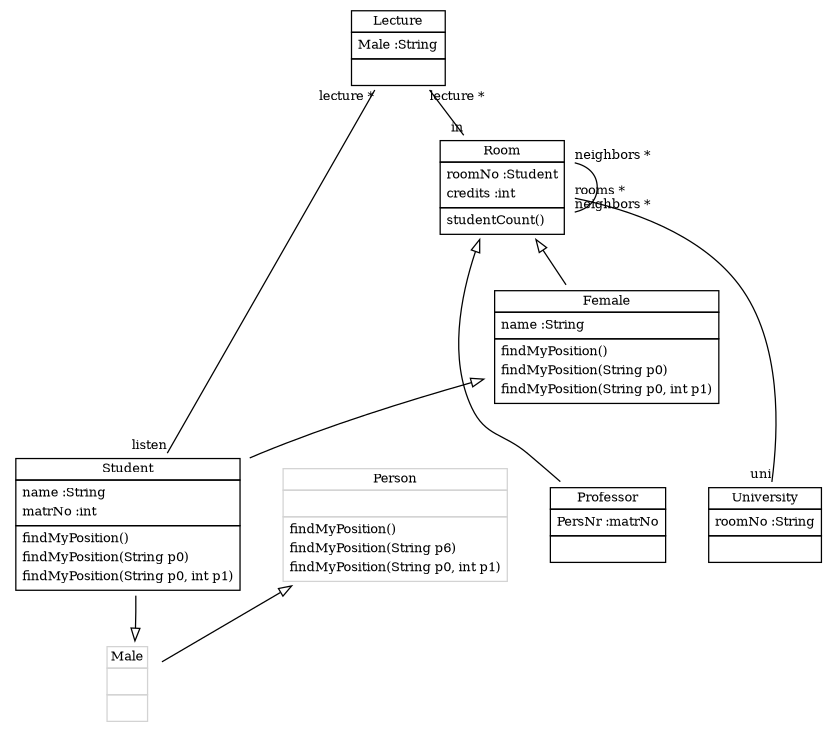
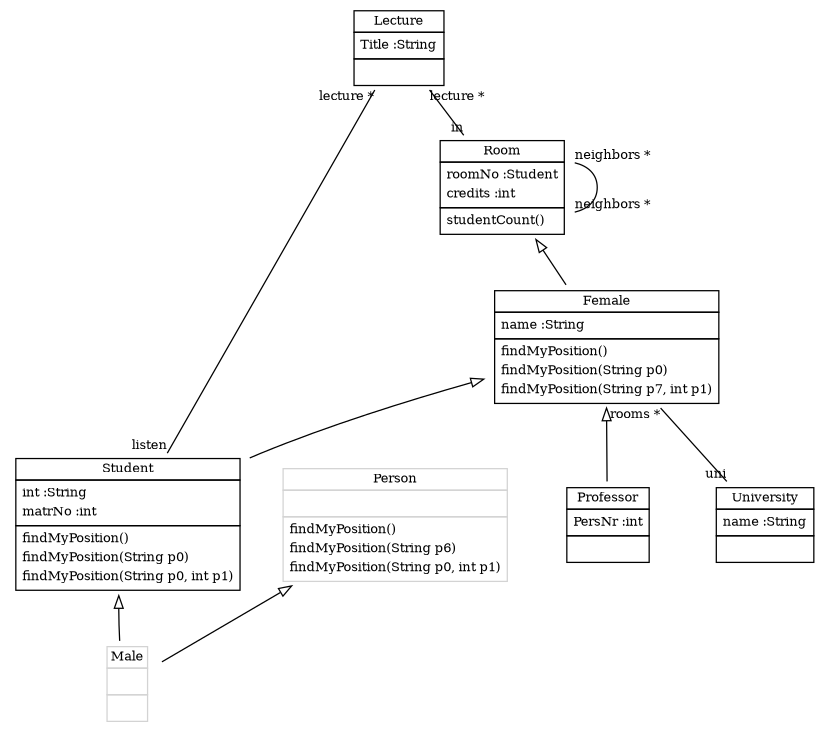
node "Lecture": text "Male :String" -> "Title :String"
edge "Room" -- "University": now "Female" -- "University"
node "Female": text "findMyPosition(String p0, int p1)" -> "findMyPosition(String p7, int p1)"
edge "Professor" -> "Room": now "Professor" -> "Female"
node "Student": text "name :String" -> "int :String"
node "Professor": text "PersNr :matrNo" -> "PersNr :int"
node "University": text "roomNo :String" -> "name :String"
edge "Student" -> "Male": reversed
